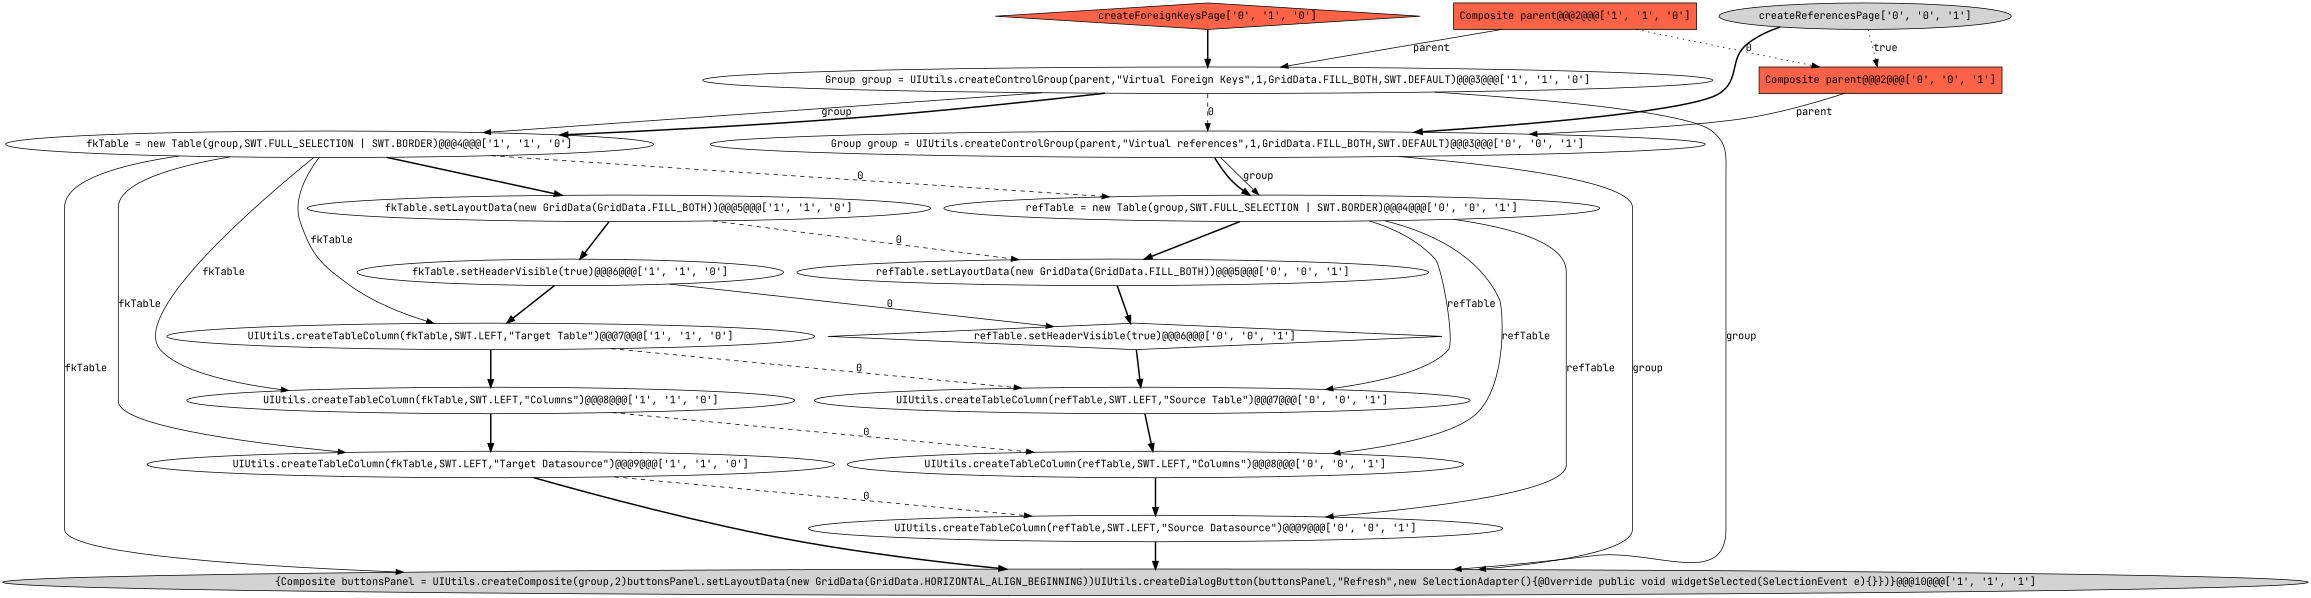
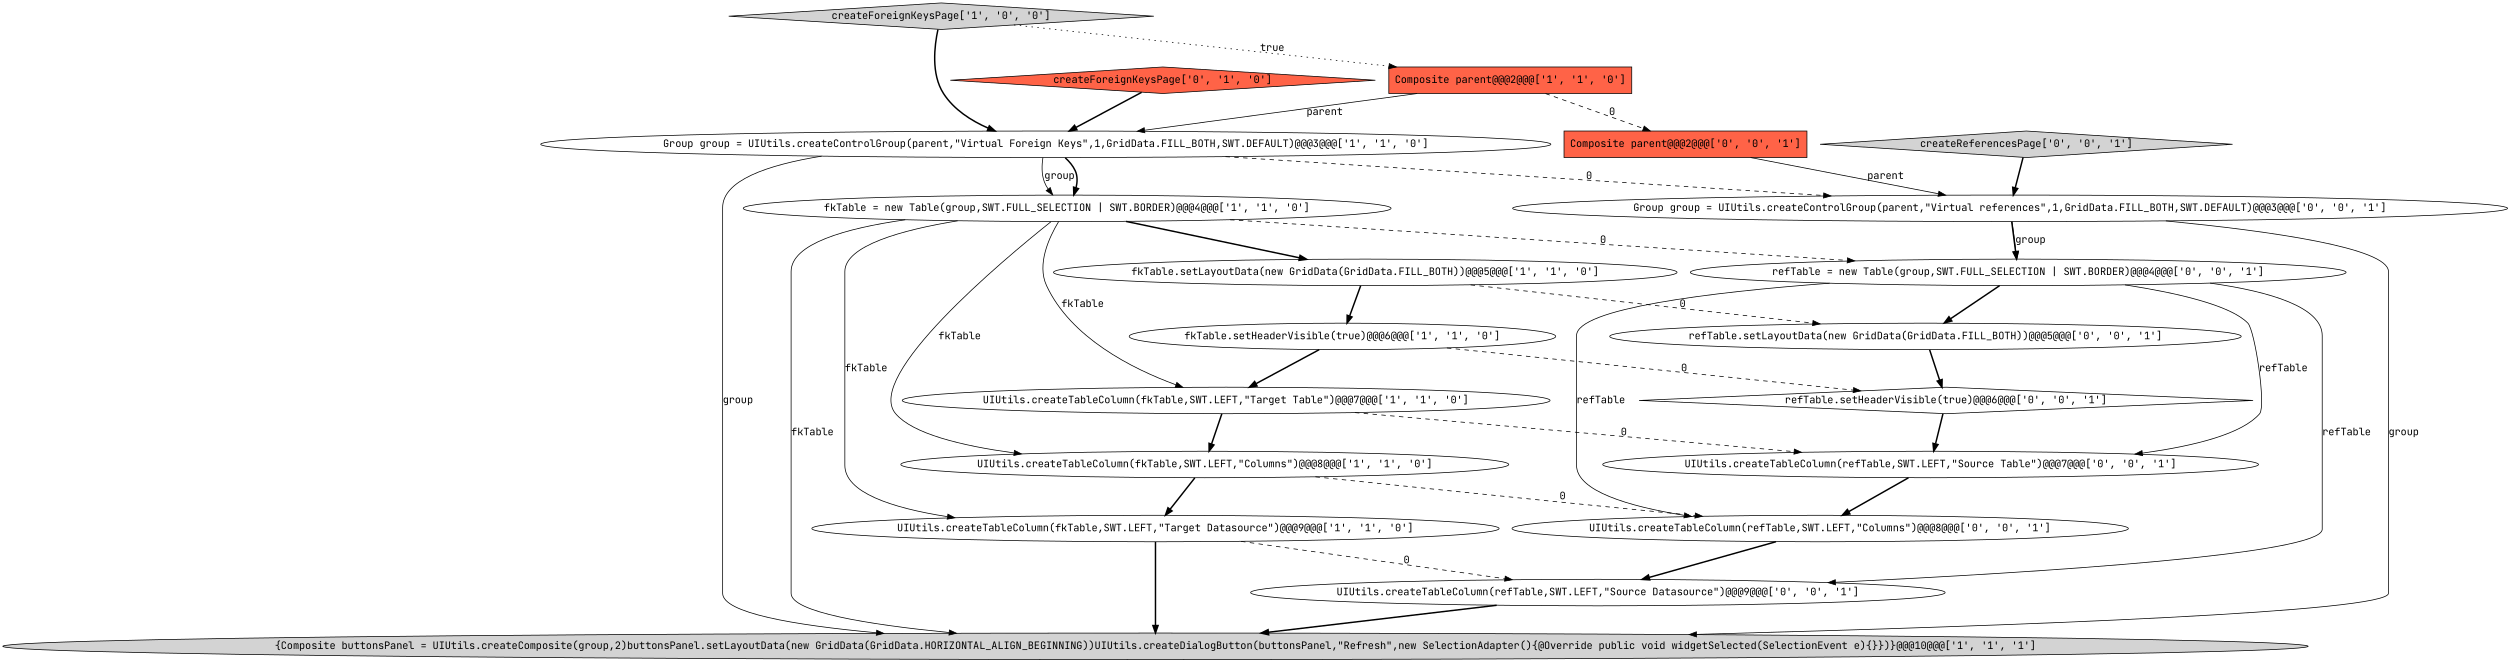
node "createForeignKeysPage['1', '0', '0']": added
node "createReferencesPage['0', '0', '1']": shape ellipse -> diamond
edge "createReferencesPage['0', '0', '1']" -> "Composite parent@@@2@@@['0', '0', '1']": removed, label "true"
edge "Composite parent@@@2@@@['1', '1', '0']" -> "Composite parent@@@2@@@['0', '0', '1']": style dotted -> dashed
edge "fkTable.setHeaderVisible(true)@@@6@@@['1', '1', '0']" -> "refTable.setHeaderVisible(true)@@@6@@@['0', '0', '1']": style solid -> dashed
